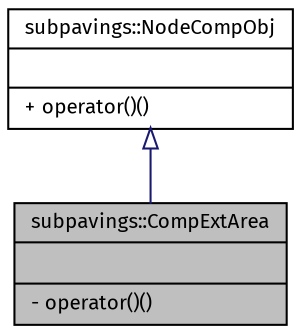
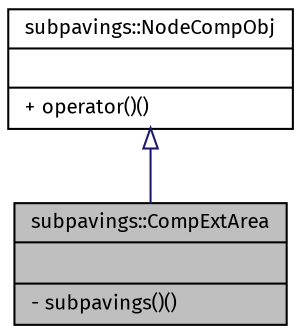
node "subpavings::CompExtArea": text "- operator()()" -> "- subpavings()()"
